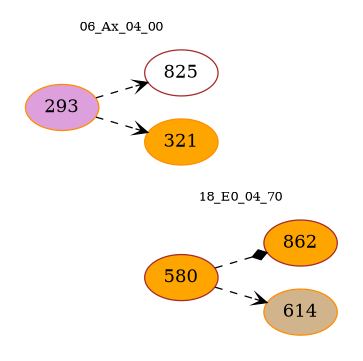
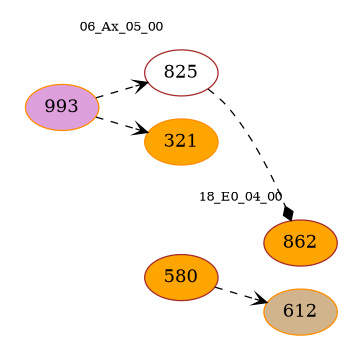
cluster "06_Ax_04_00": label "06_Ax_04_00" -> "06_Ax_05_00"
node "293": label "293" -> "993"
cluster "18_E0_04_70": label "18_E0_04_70" -> "18_E0_04_00"
edge "580" -> "862": now "825" -> "862"
node "614": label "614" -> "612"
